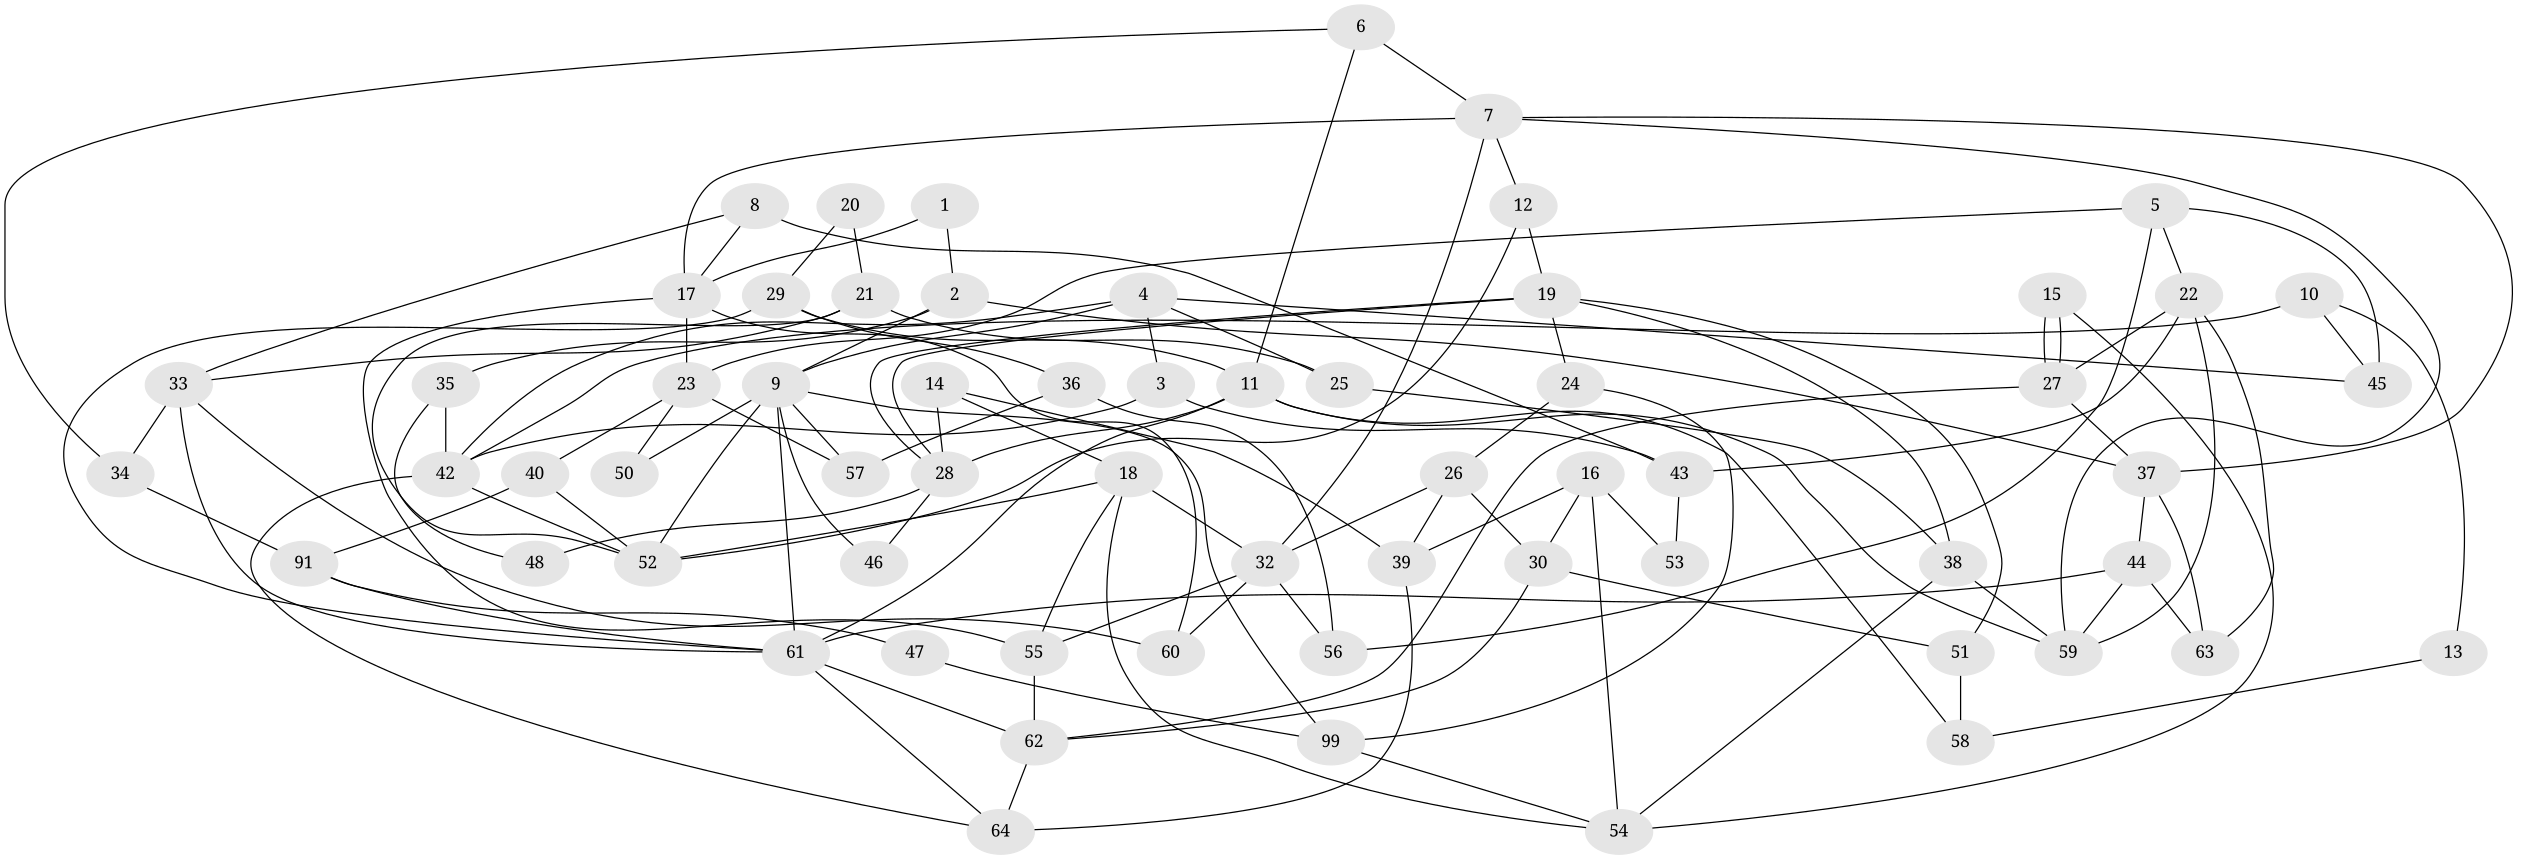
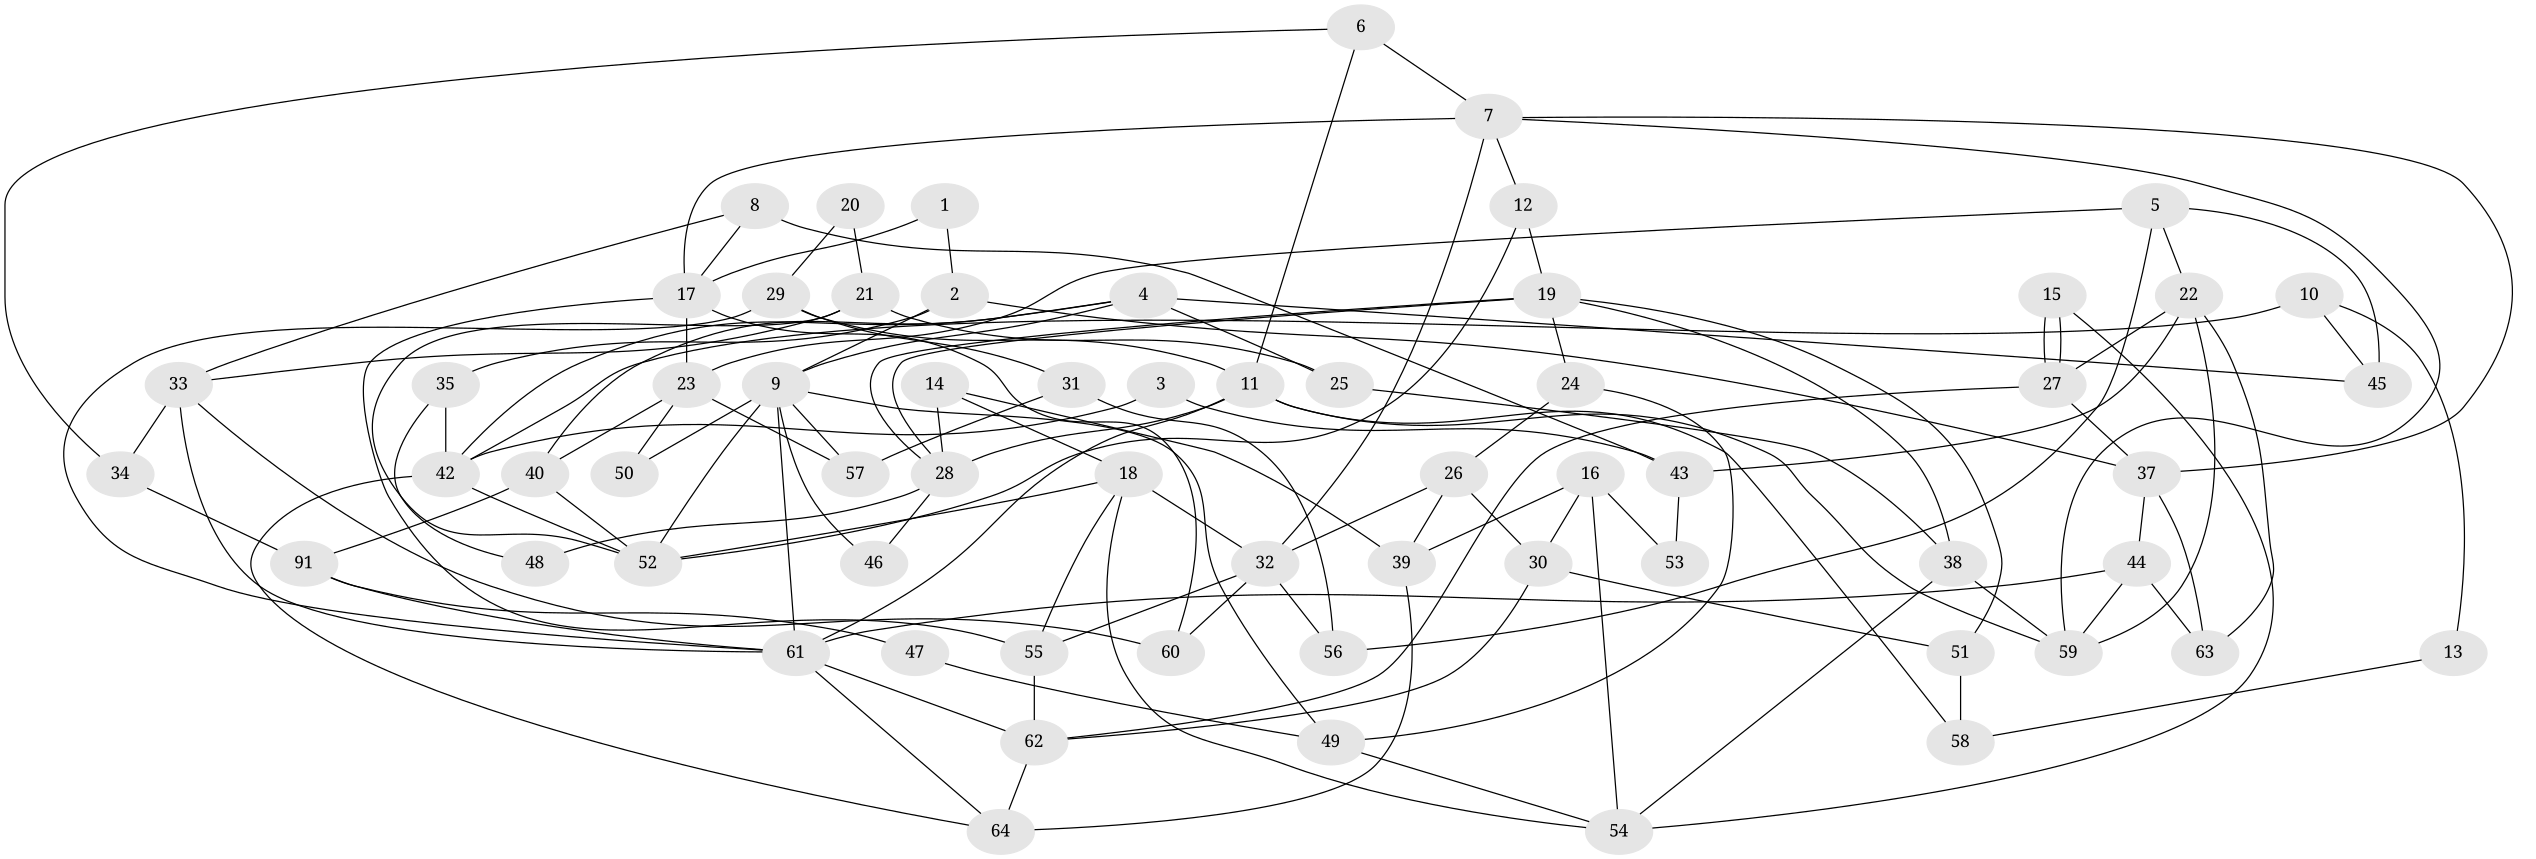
edge "4" -- "3": now "4" -- "40"
node "36": label "36" -> "31"
node "99": label "99" -> "49"
